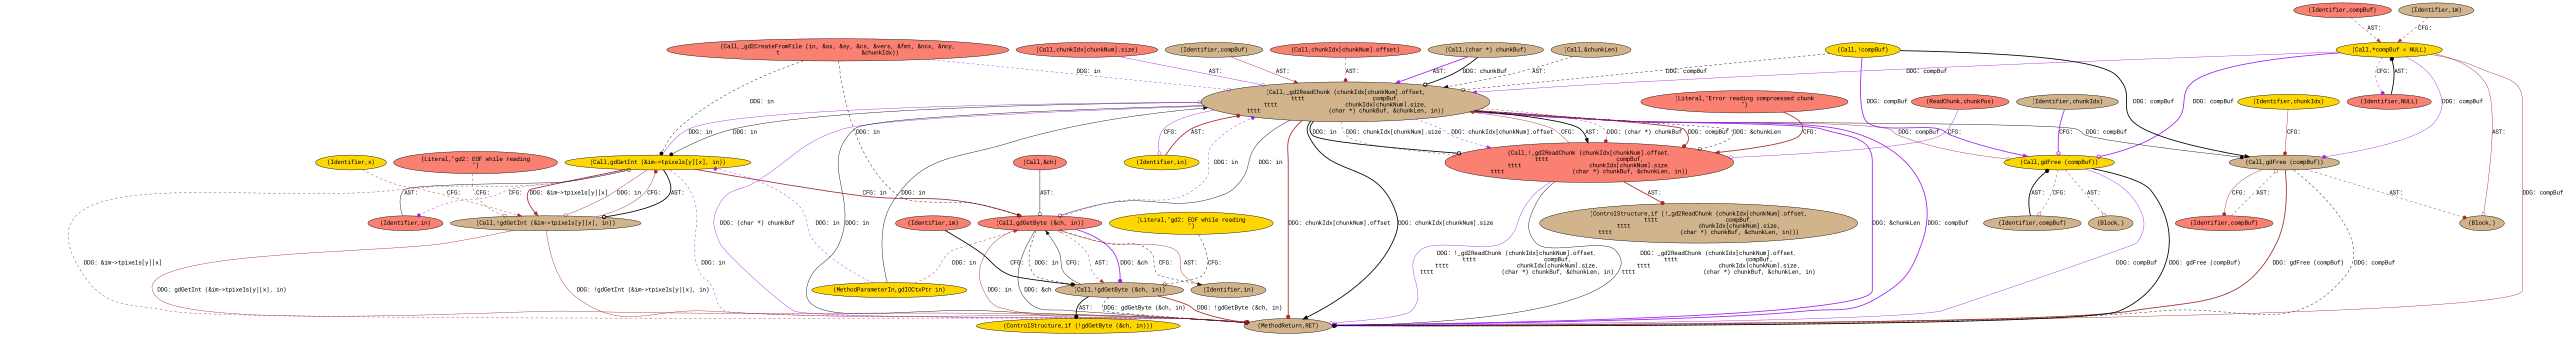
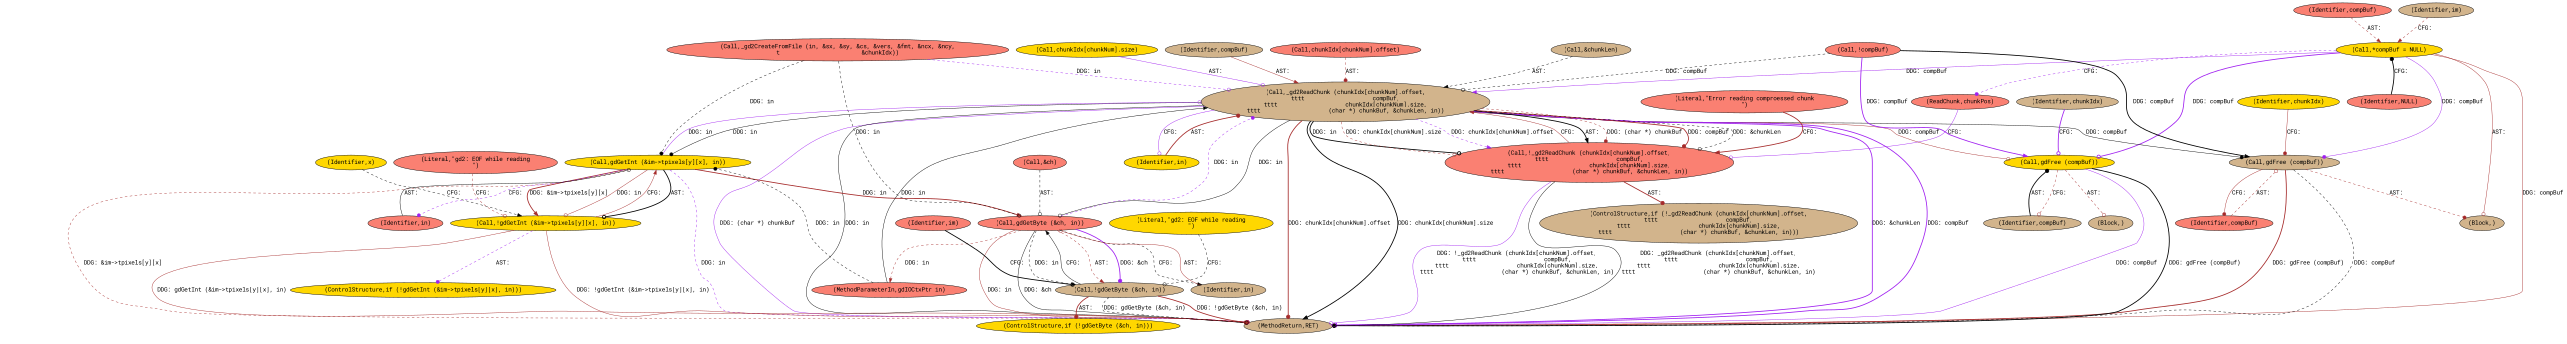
node "(Call,chunkIdx[chunkNum].size)": fillcolor salmon -> gold
node "(Call,(char *) chunkBuf)": removed
node "(Call,!compBuf)": fillcolor gold -> salmon
edge "(Identifier,NULL)" -> "(Call,*compBuf = NULL)": label "AST: " -> "CFG: "
edge "(Call,*compBuf = NULL)" -> "(Identifier,NULL)": now "(Call,*compBuf = NULL)" -> "(ReadChunk,chunkPos)"
edge "(Call,&ch)" -> "(Call,gdGetByte (&ch, in))": style solid -> dashed
edge "(Call,gdGetInt (&im->tpixels[y][x], in))" -> "(Call,gdGetByte (&ch, in))": label "CFG: in" -> "DDG: in"
edge "(Identifier,x)" -> "(Call,!gdGetInt (&im->tpixels[y][x], in))": color brown -> black
edge "(Call,!gdGetInt (&im->tpixels[y][x], in))" -> "(Call,gdGetInt (&im->tpixels[y][x], in))": arrowhead dot -> normal
edge "(MethodParameterIn,gdIOCtxPtr in)" -> "(Call,gdGetInt (&im->tpixels[y][x], in))": color purple -> black
node "(Call,!gdGetInt (&im->tpixels[y][x], in))": fillcolor tan -> gold
edge "(MethodParameterIn,gdIOCtxPtr in)" -> "(Call,gdGetByte (&ch, in))": reversed
node "(ControlStructure,if (!gdGetInt (&im->tpixels[y][x], in)))": added
node "(MethodParameterIn,gdIOCtxPtr in)": fillcolor gold -> salmon
edge "(Call,!gdGetByte (&ch, in))" -> "(ControlStructure,if (!gdGetByte (&ch, in)))": color black -> brown
